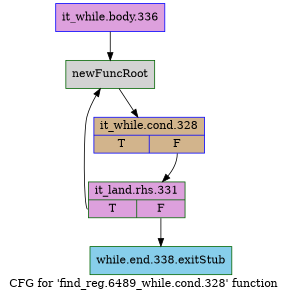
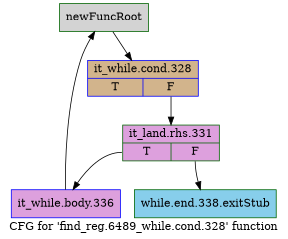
edge "it_land.rhs.331" -> "newFuncRoot": now "it_land.rhs.331" -> "it_while.body.336"
